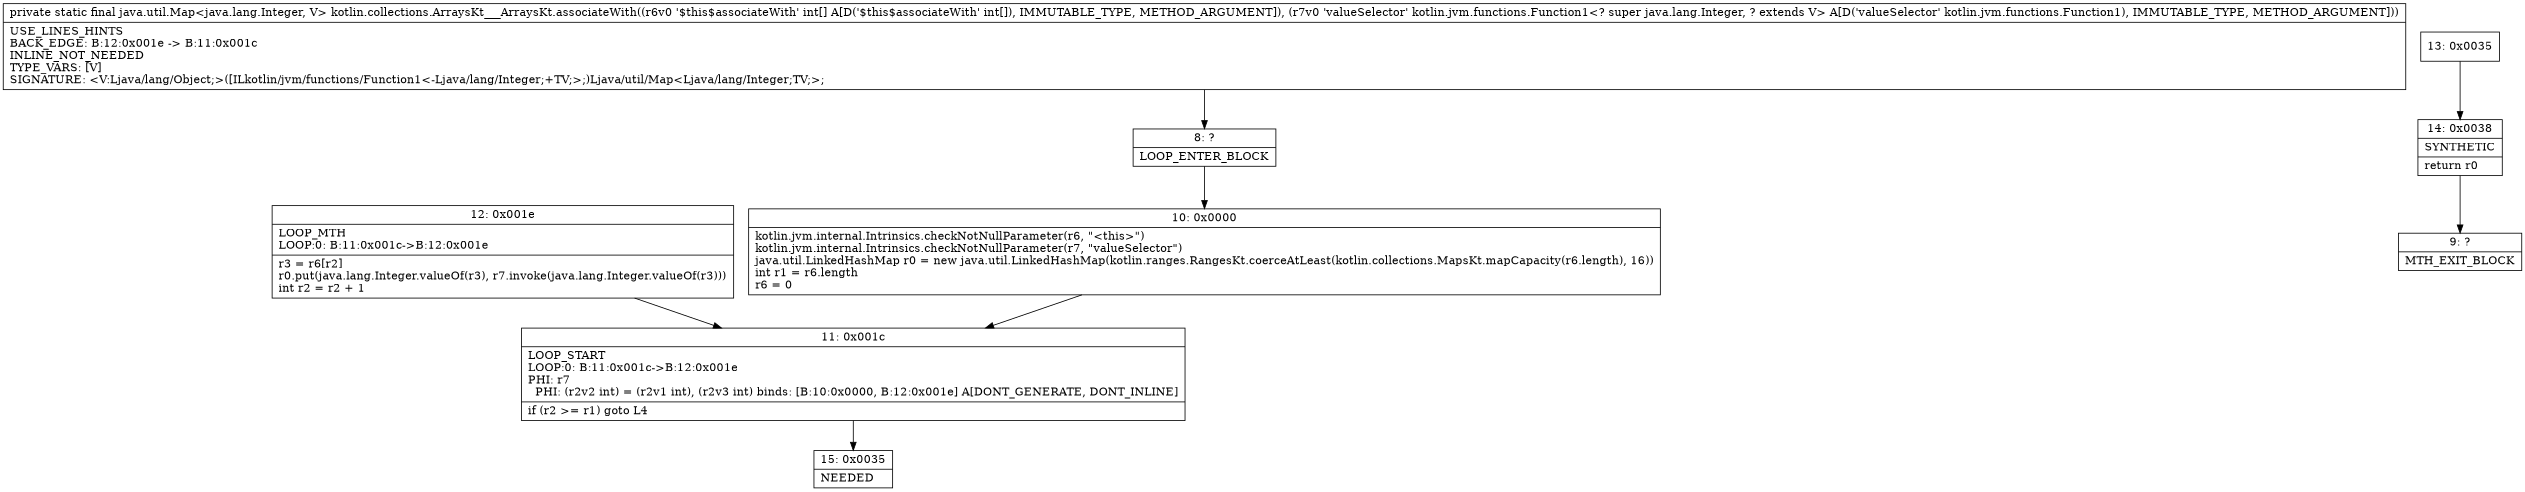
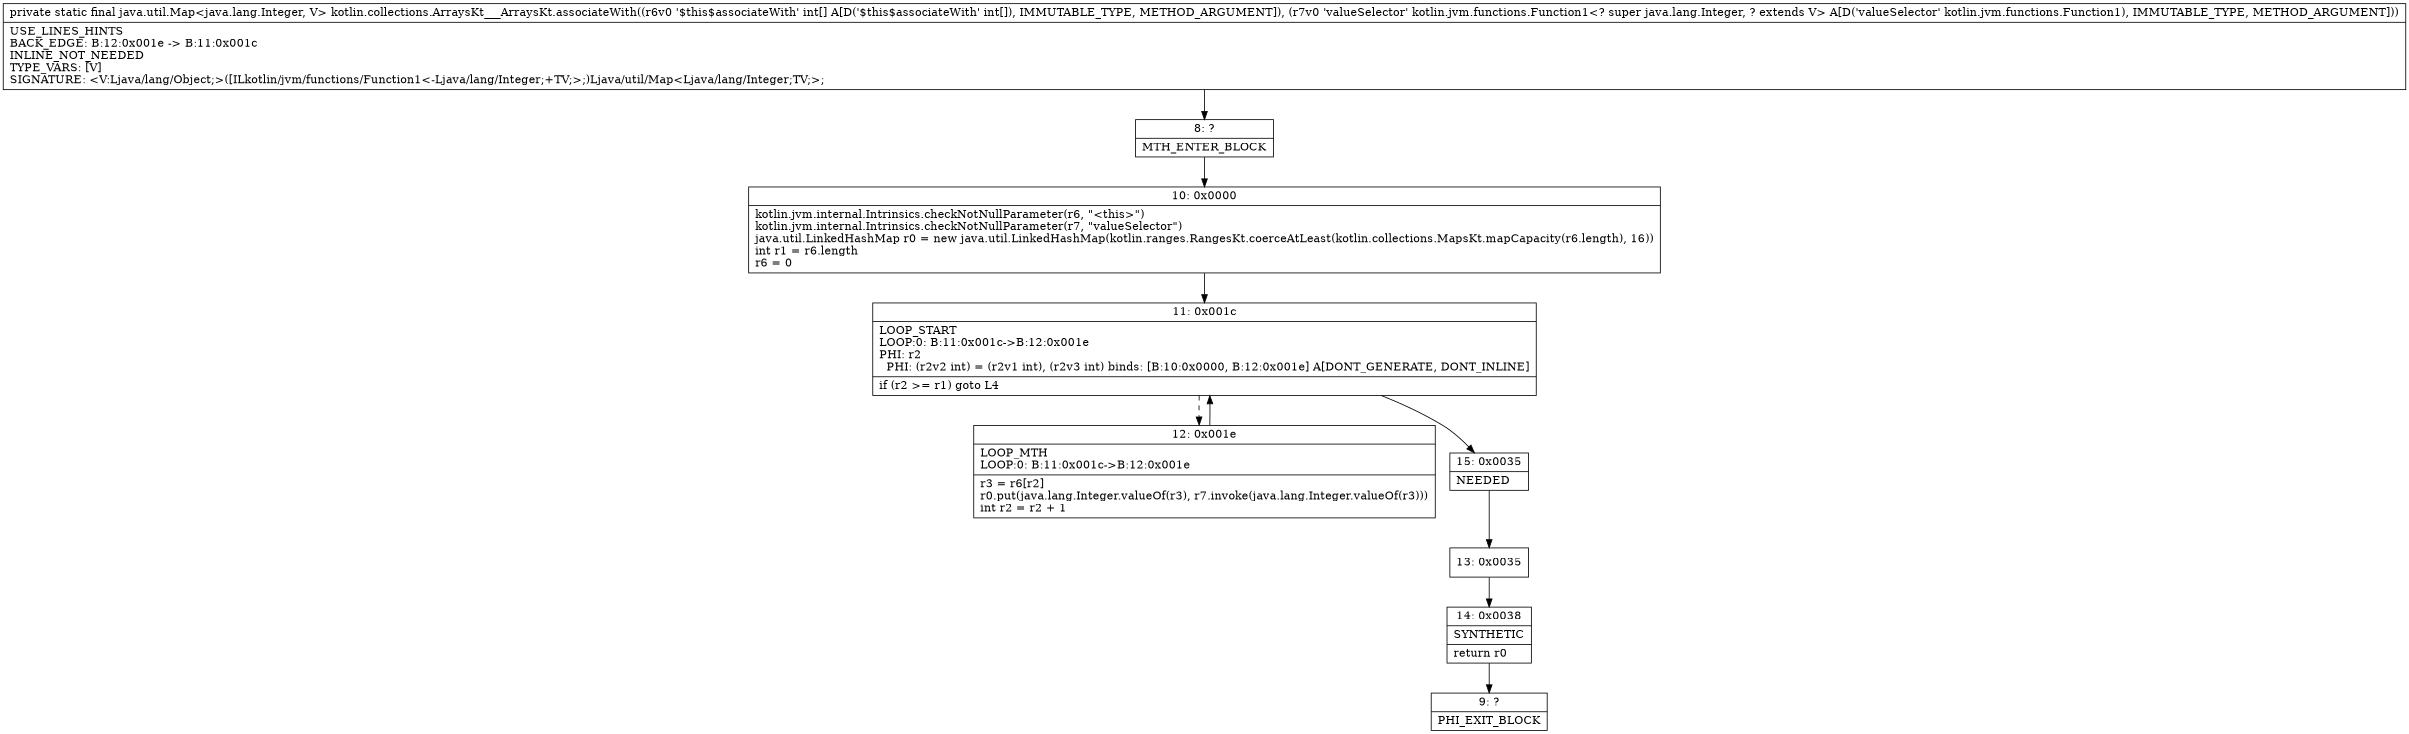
node "8: ?": text "LOOP_ENTER_BLOCK" -> "MTH_ENTER_BLOCK"
node "9: ?": text "MTH_EXIT_BLOCK" -> "PHI_EXIT_BLOCK"
node "11: 0x001c": text "PHI: r7" -> "PHI: r2"
edge "11: 0x001c" -> "12: 0x001e": added
edge "15: 0x0035" -> "13: 0x0035": added
